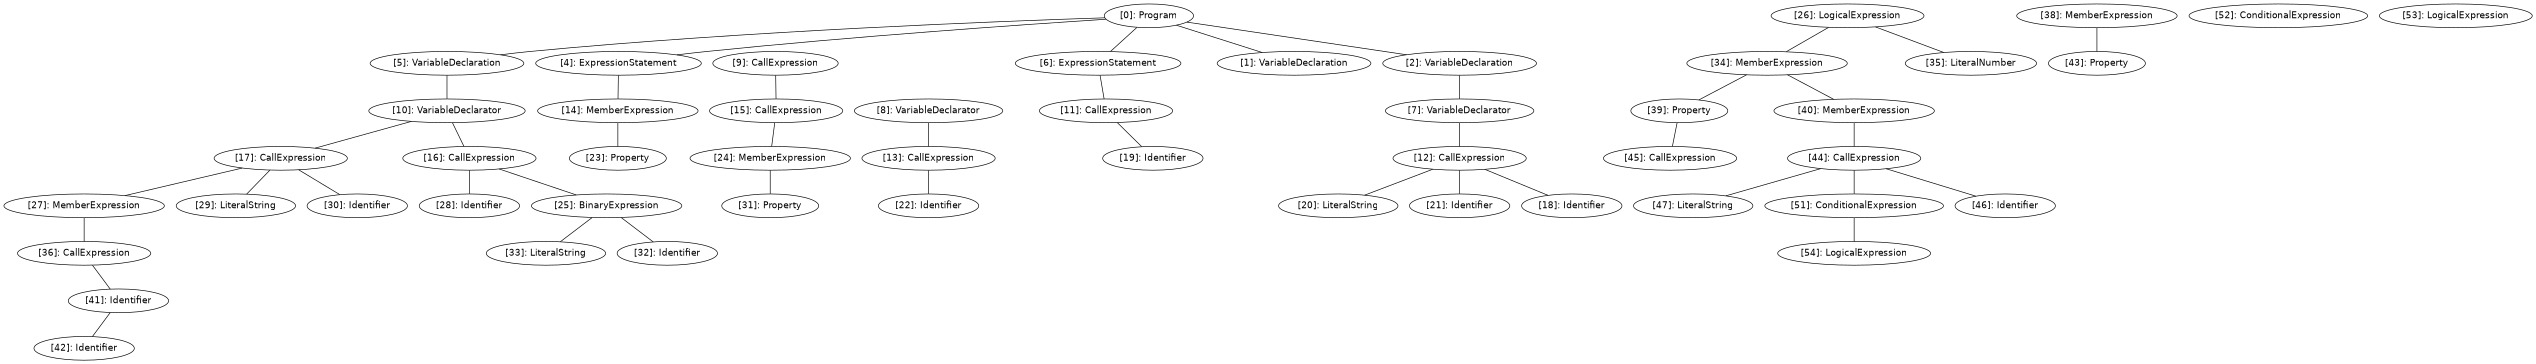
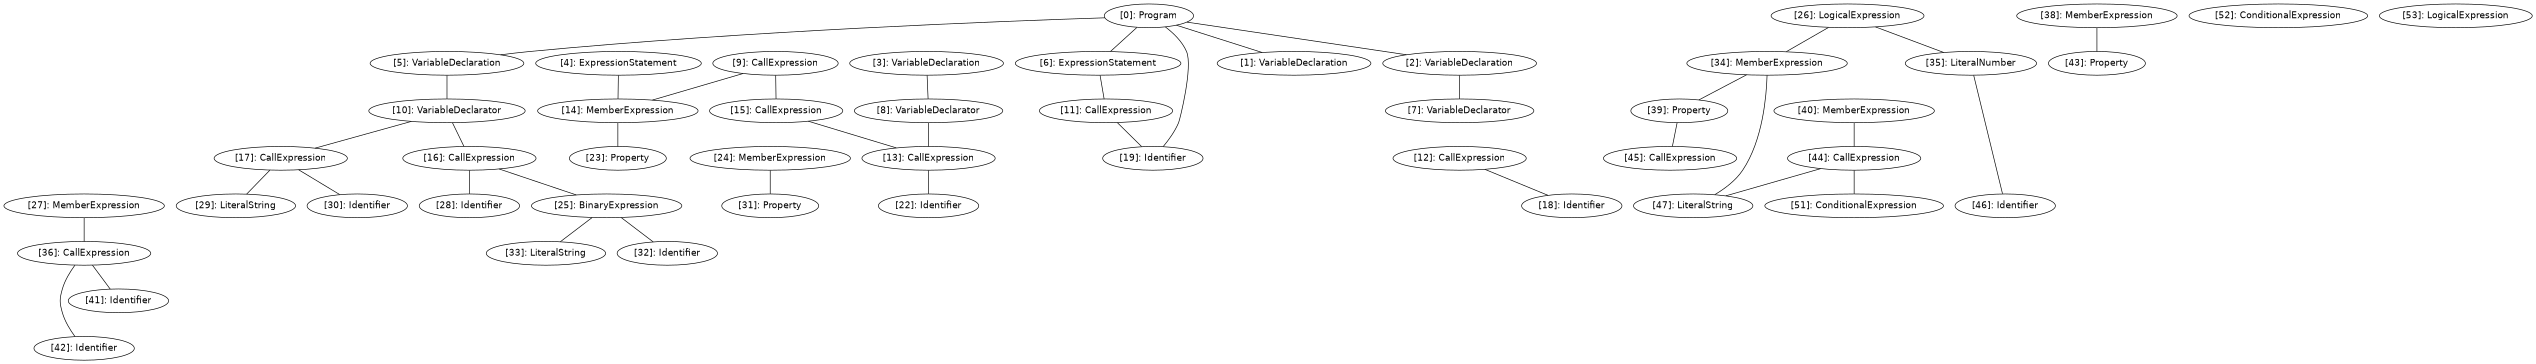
edge "[0]: Program" -- "[4]: ExpressionStatement": now "[0]: Program" -- "[19]: Identifier"
node "[3]: VariableDeclaration": added
edge "[9]: CallExpression" -- "[14]: MemberExpression": added
edge "[34]: MemberExpression" -- "[40]: MemberExpression": now "[34]: MemberExpression" -- "[47]: LiteralString"
edge "[15]: CallExpression" -- "[24]: MemberExpression": now "[15]: CallExpression" -- "[13]: CallExpression"
edge "[7]: VariableDeclarator" -- "[12]: CallExpression": removed
edge "[17]: CallExpression" -- "[27]: MemberExpression": removed
edge "[44]: CallExpression" -- "[46]: Identifier": now "[35]: LiteralNumber" -- "[46]: Identifier"
node "[20]: LiteralString": removed
node "[21]: Identifier": removed
node "[54]: LogicalExpression": removed
edge "[41]: Identifier" -- "[42]: Identifier": now "[36]: CallExpression" -- "[42]: Identifier"
